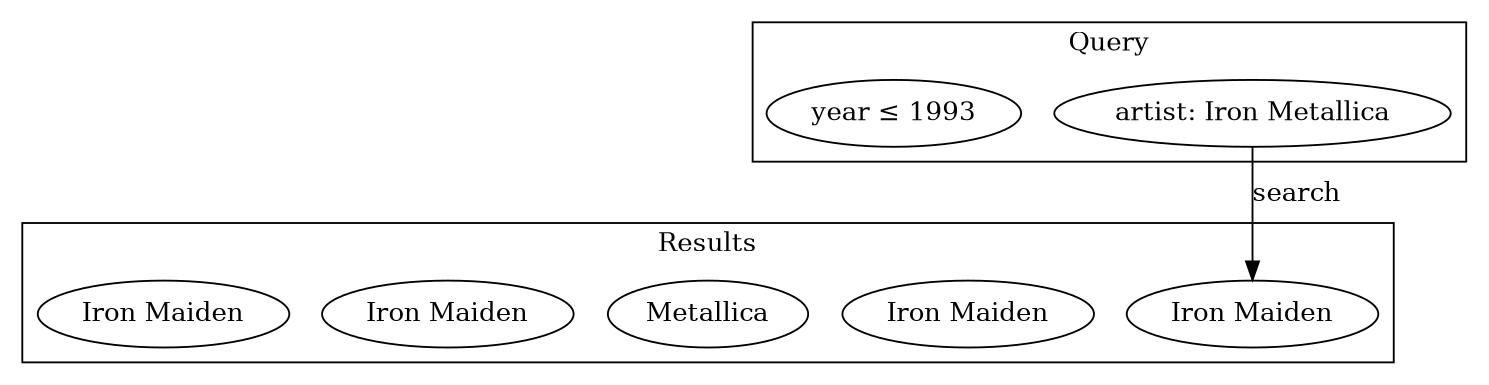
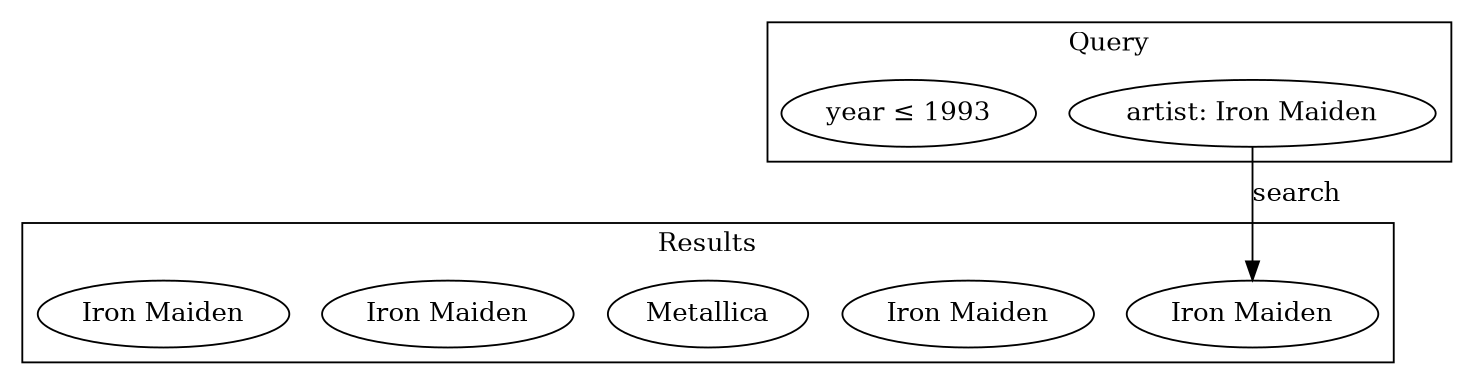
node "artist: Iron Metallica": label "artist: Iron Metallica" -> "artist: Iron Maiden"
